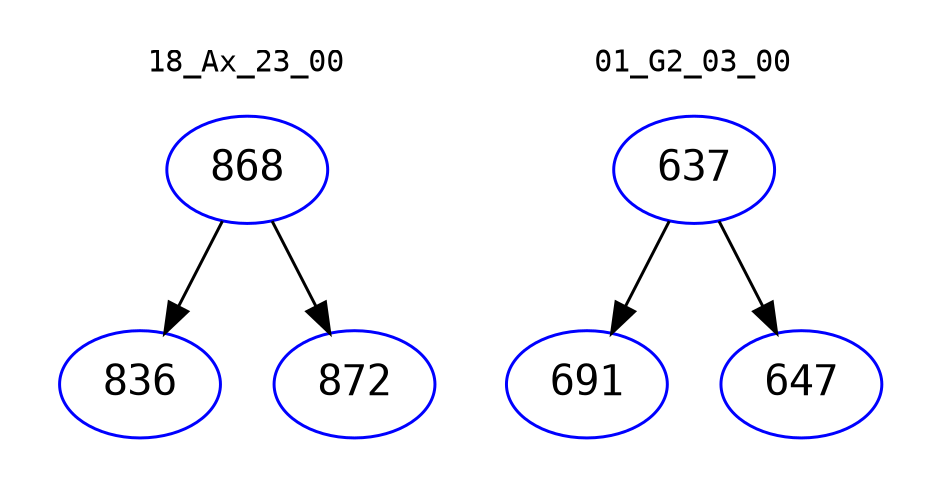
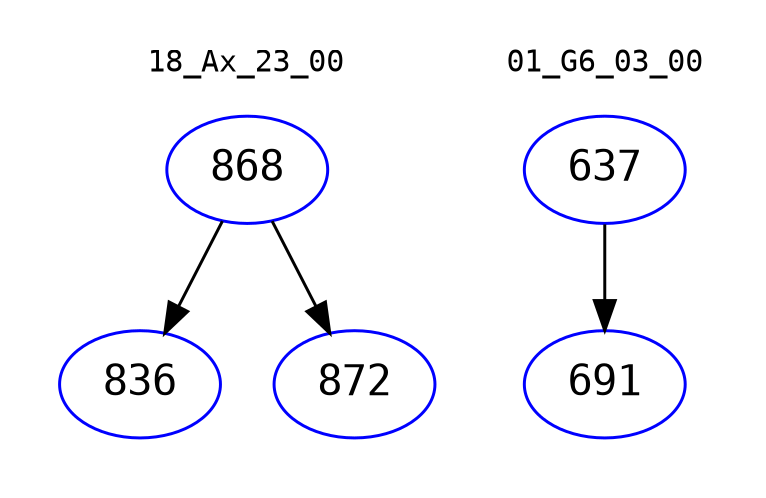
cluster "01_G2_03_00": label "01_G2_03_00" -> "01_G6_03_00"
node "647": removed
